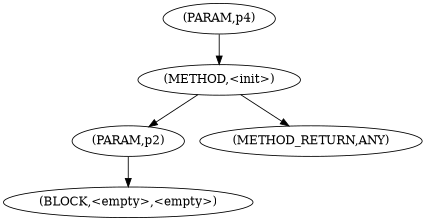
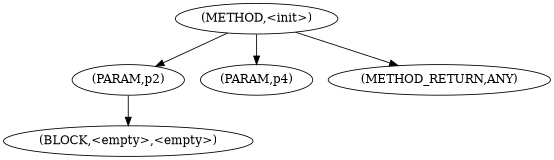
edge "(PARAM,p4)" -> "(METHOD,<init>)": reversed
